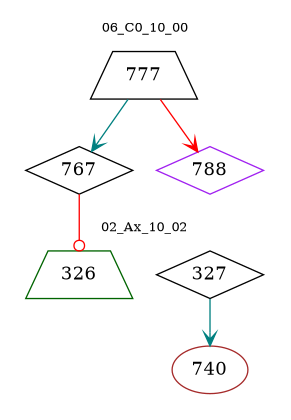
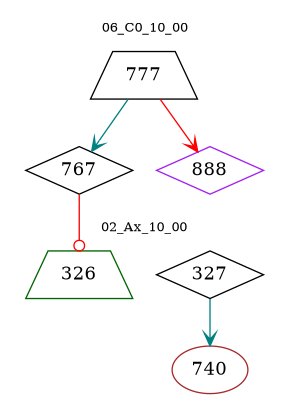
node "788": label "788" -> "888"
cluster "02_Ax_10_02": label "02_Ax_10_02" -> "02_Ax_10_00"
